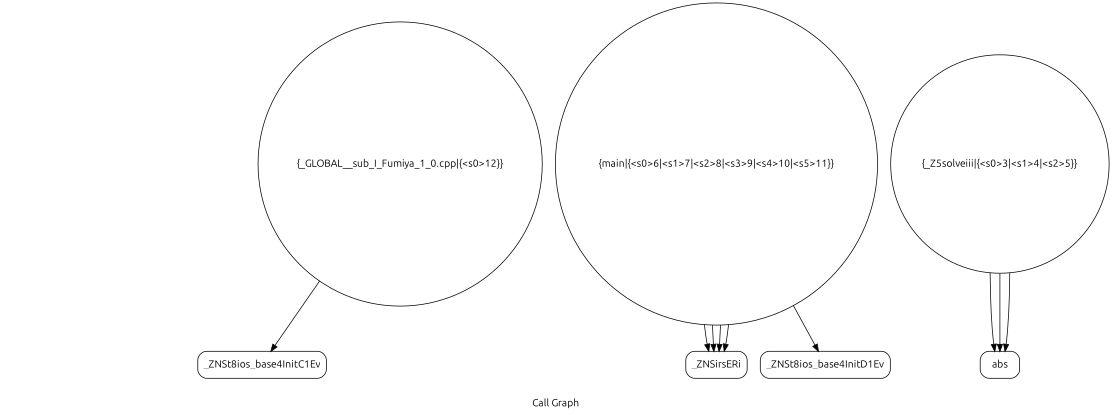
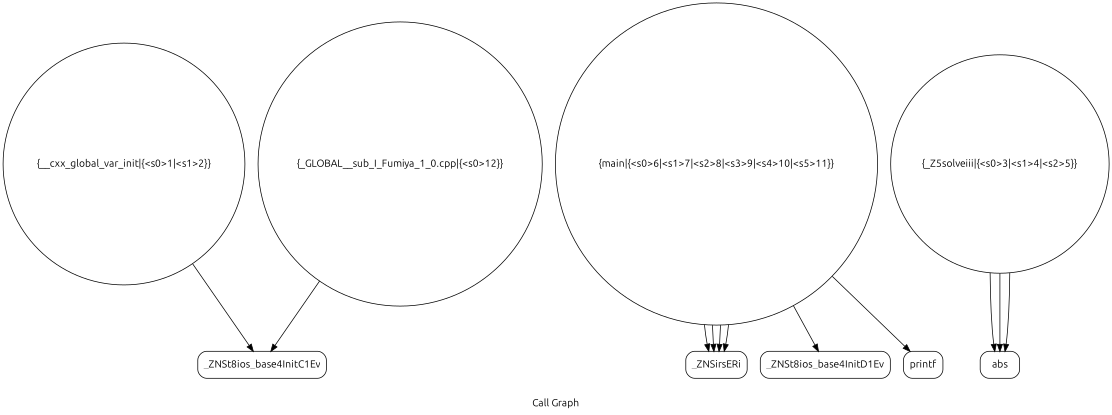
node "{__cxx_global_var_init|{<s0>1|<s1>2}}": added
node "printf": added
